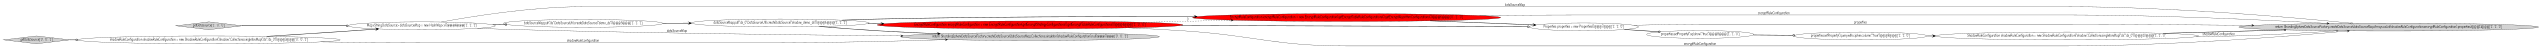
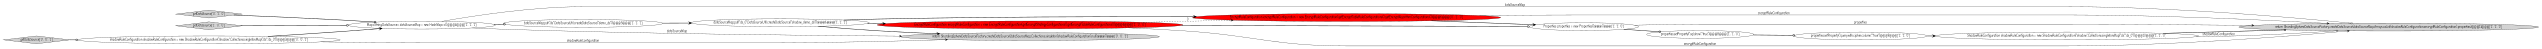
node "getDataSource['0', '1', '0']": added
